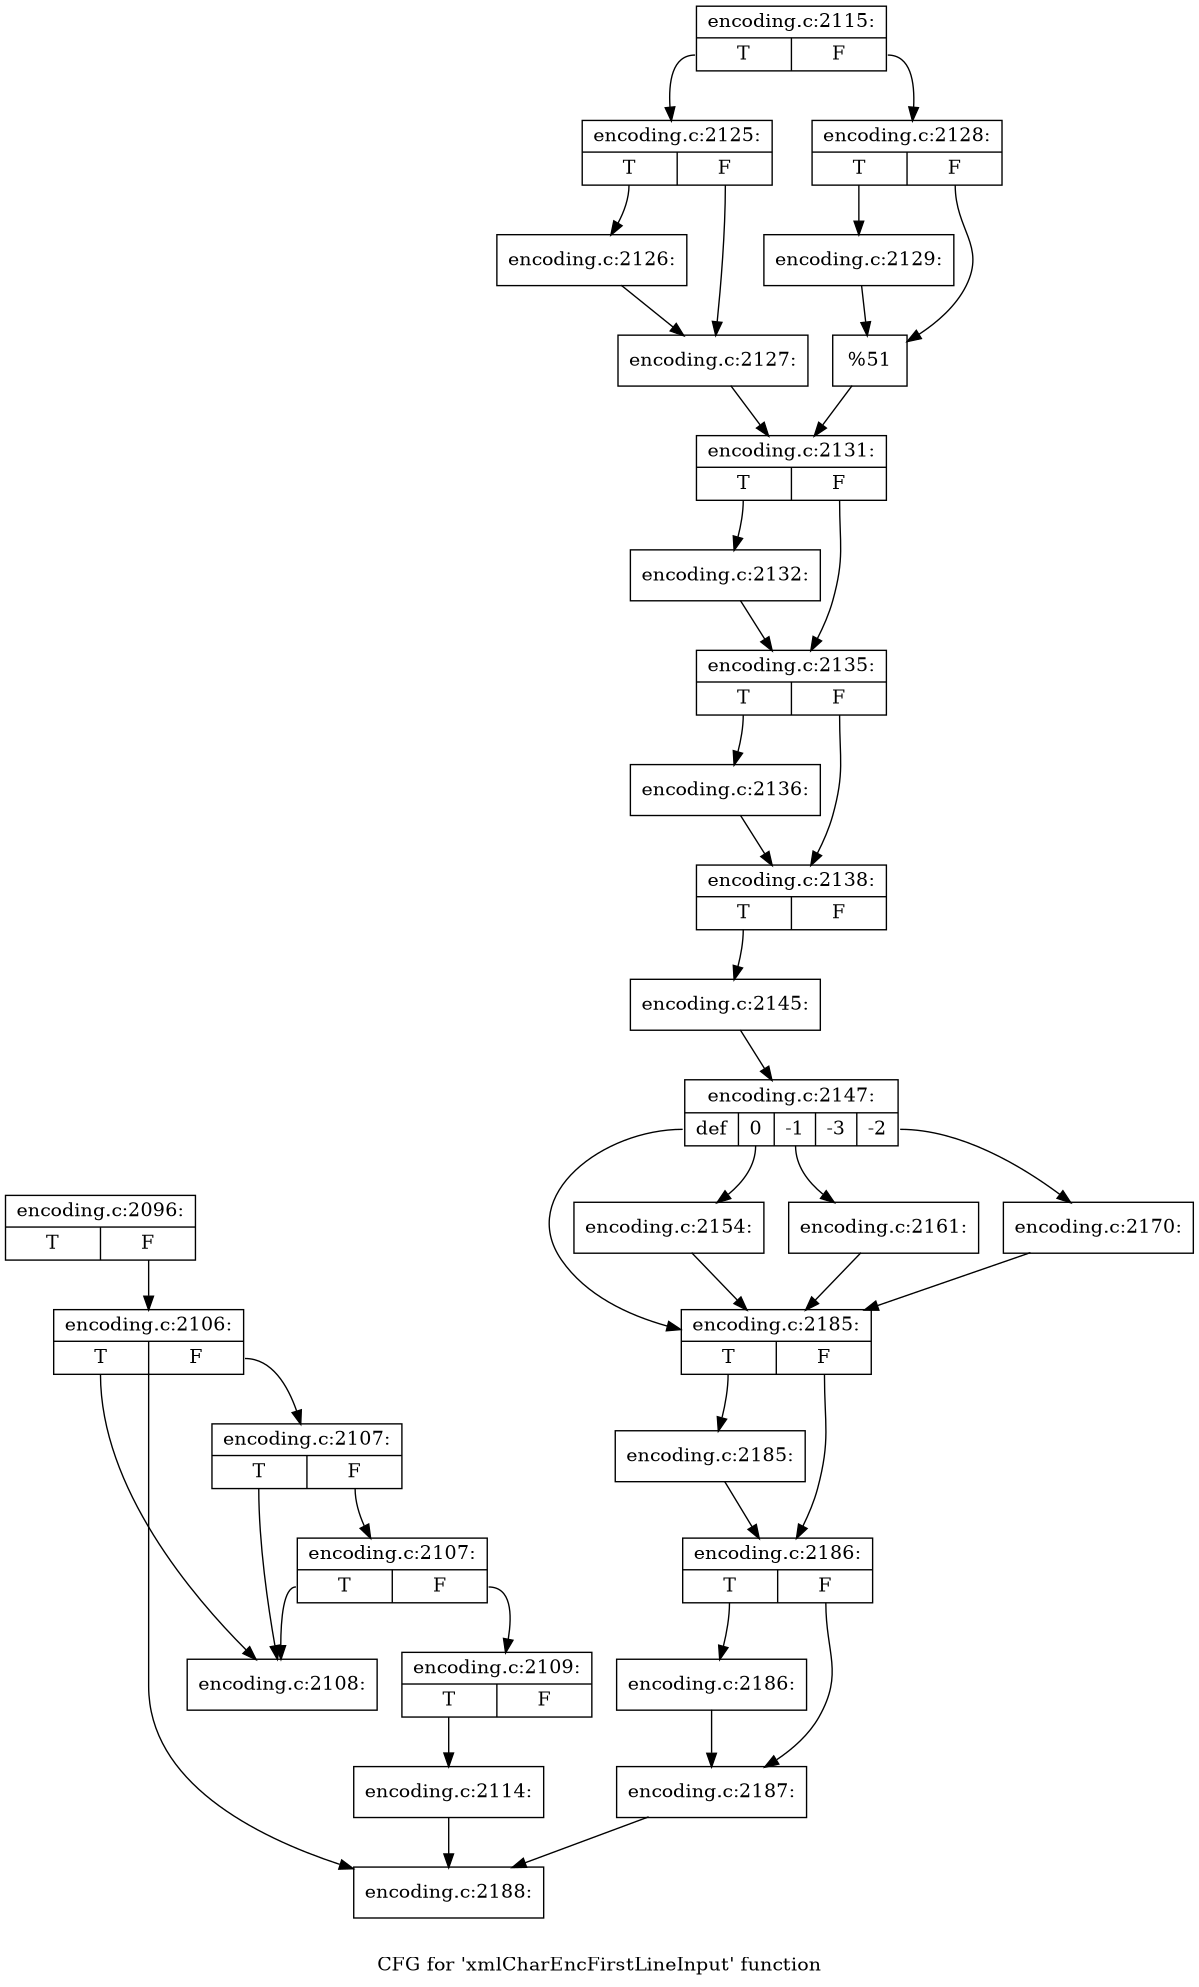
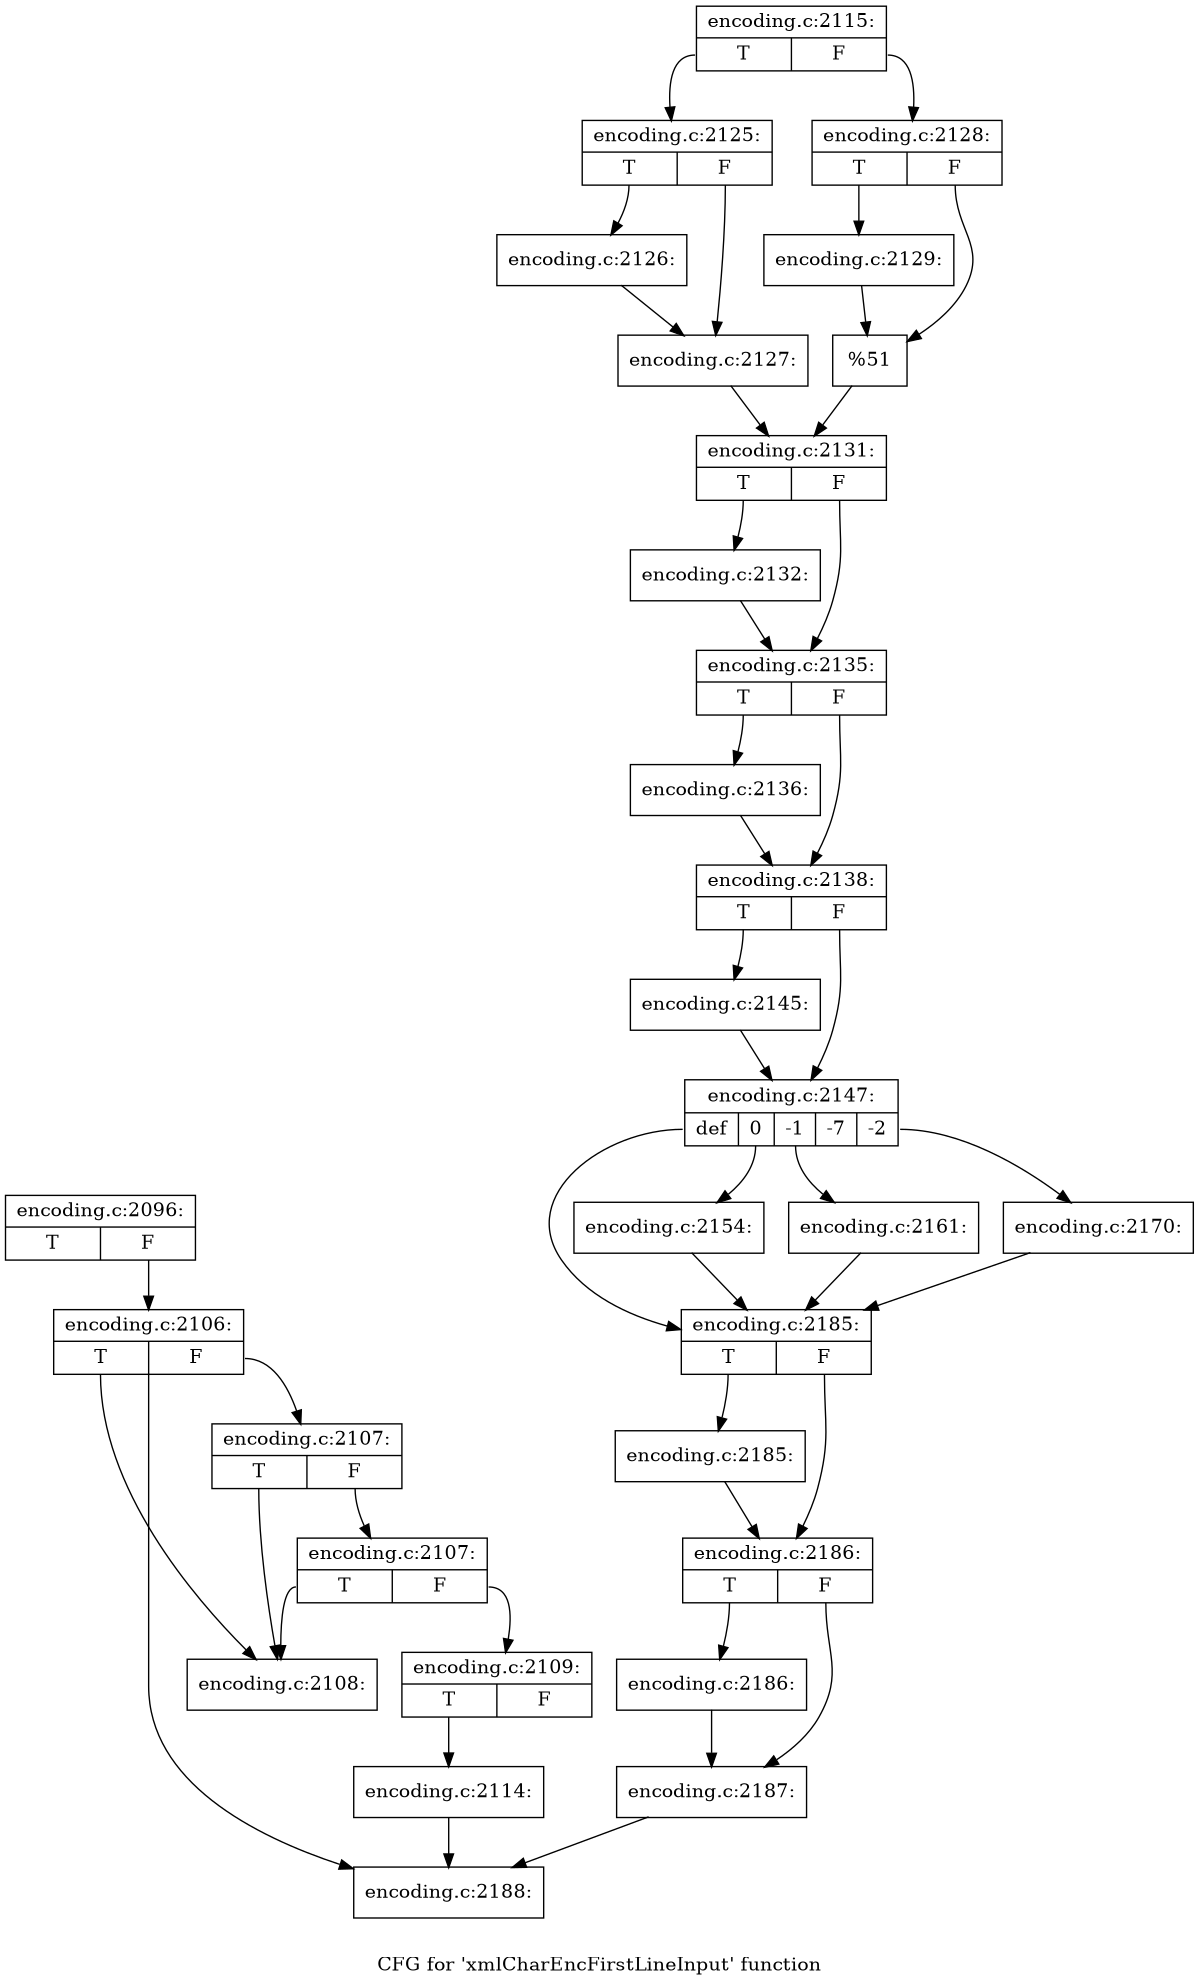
edge "encoding.c:2138:" -> "encoding.c:2147:": added
node "encoding.c:2147:": text "-3" -> "-7"
